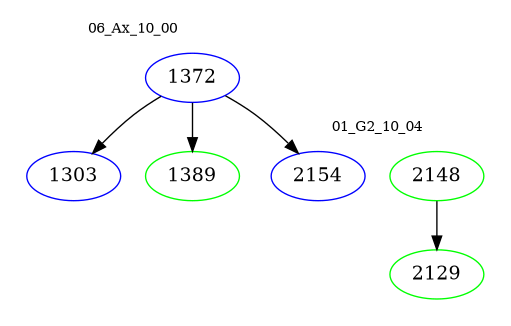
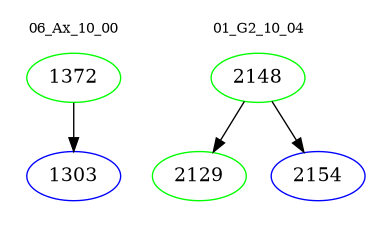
node "1372": color blue -> green
edge "1372" -> "2154": now "2148" -> "2154"
node "1389": removed
